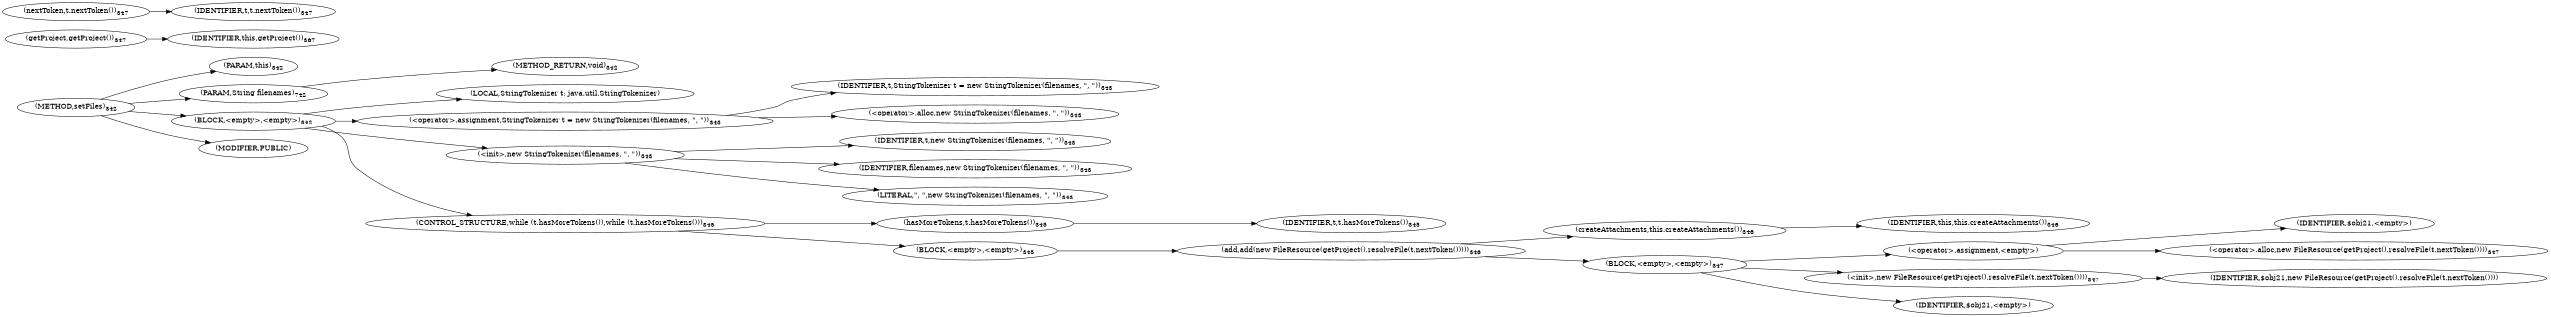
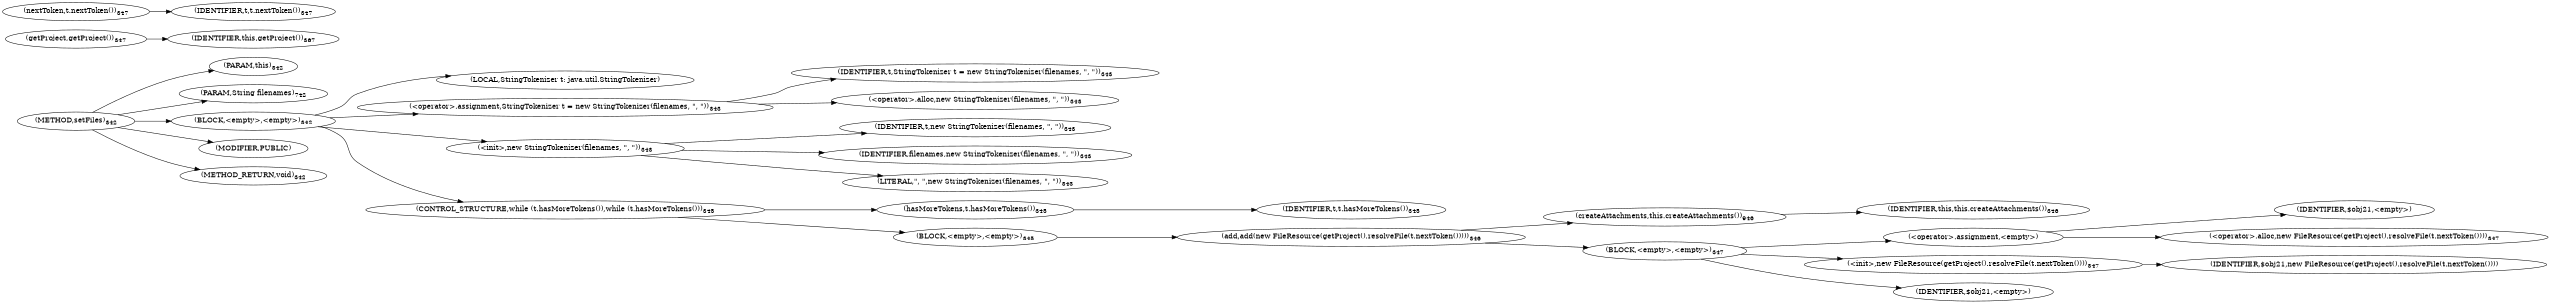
edge "(PARAM,String filenames)" -> "(METHOD_RETURN,void)": now "(METHOD,setFiles)" -> "(METHOD_RETURN,void)"
node "(createAttachments,this.createAttachments())": text "346" -> "946"
